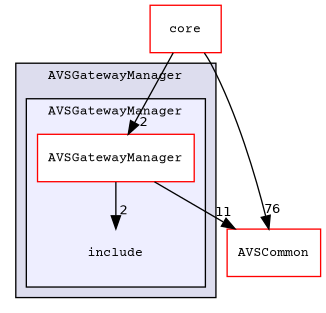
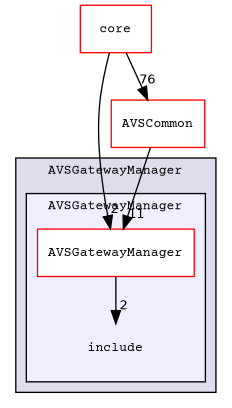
edge "AVSGatewayManager" -> "AVSCommon": reversed
